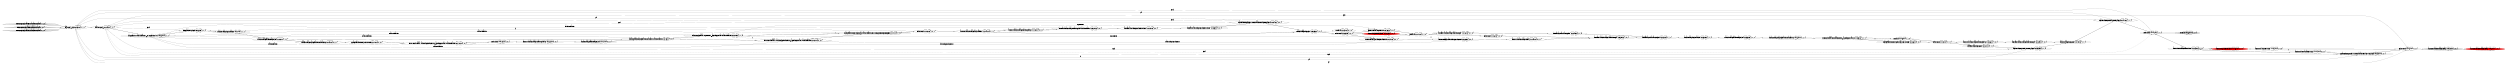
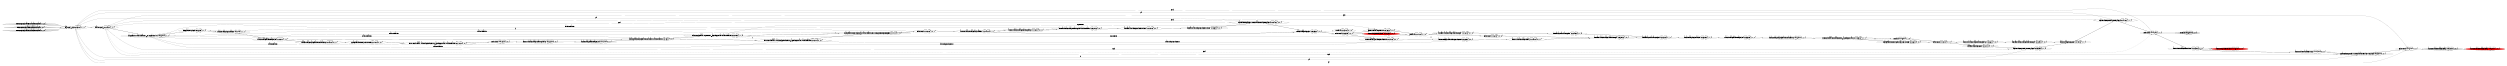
edge "final short epoch = 1@@@4@@@['1', '1', '1']" -> "doInitTransactions(pid,epoch)@@@6@@@['1', '1', '1']": removed, label "epoch"
node "assertNotNull(responseFuture.get())@@@34@@@['1', '0', '0']": removed
